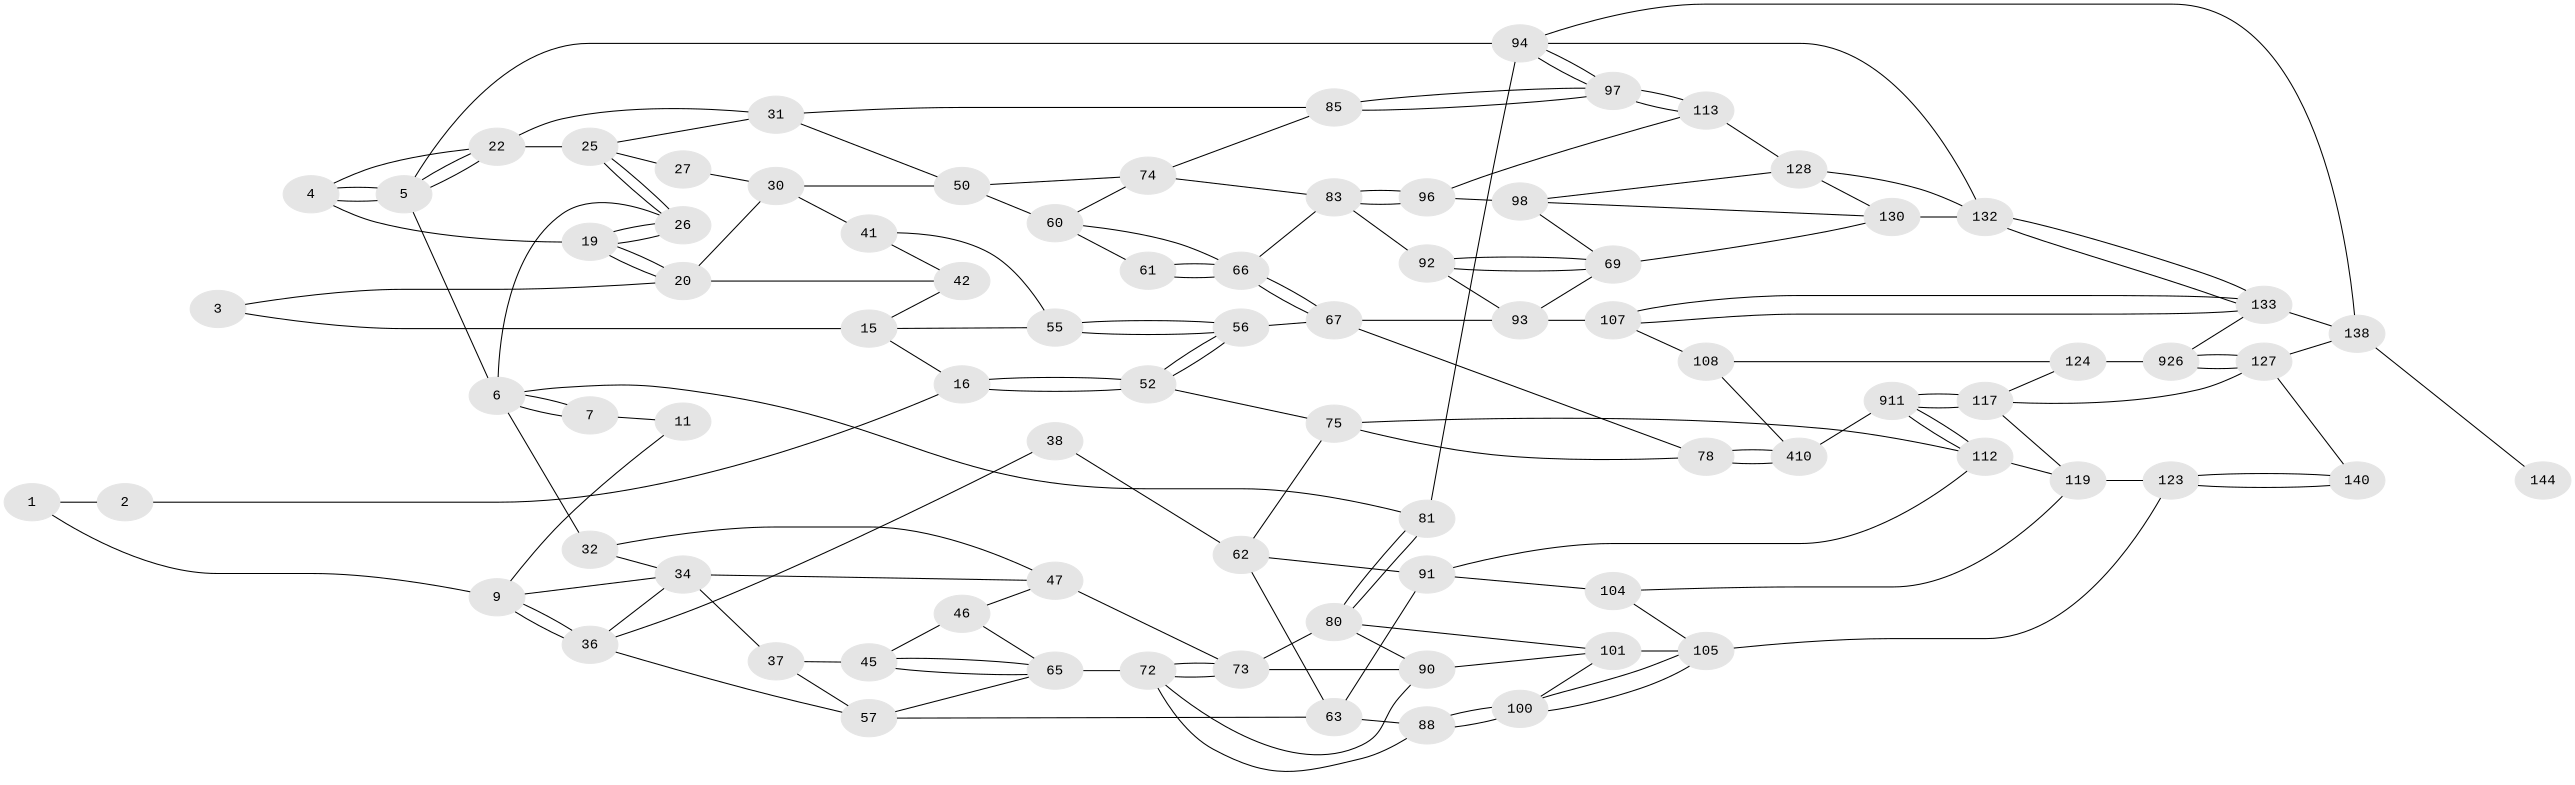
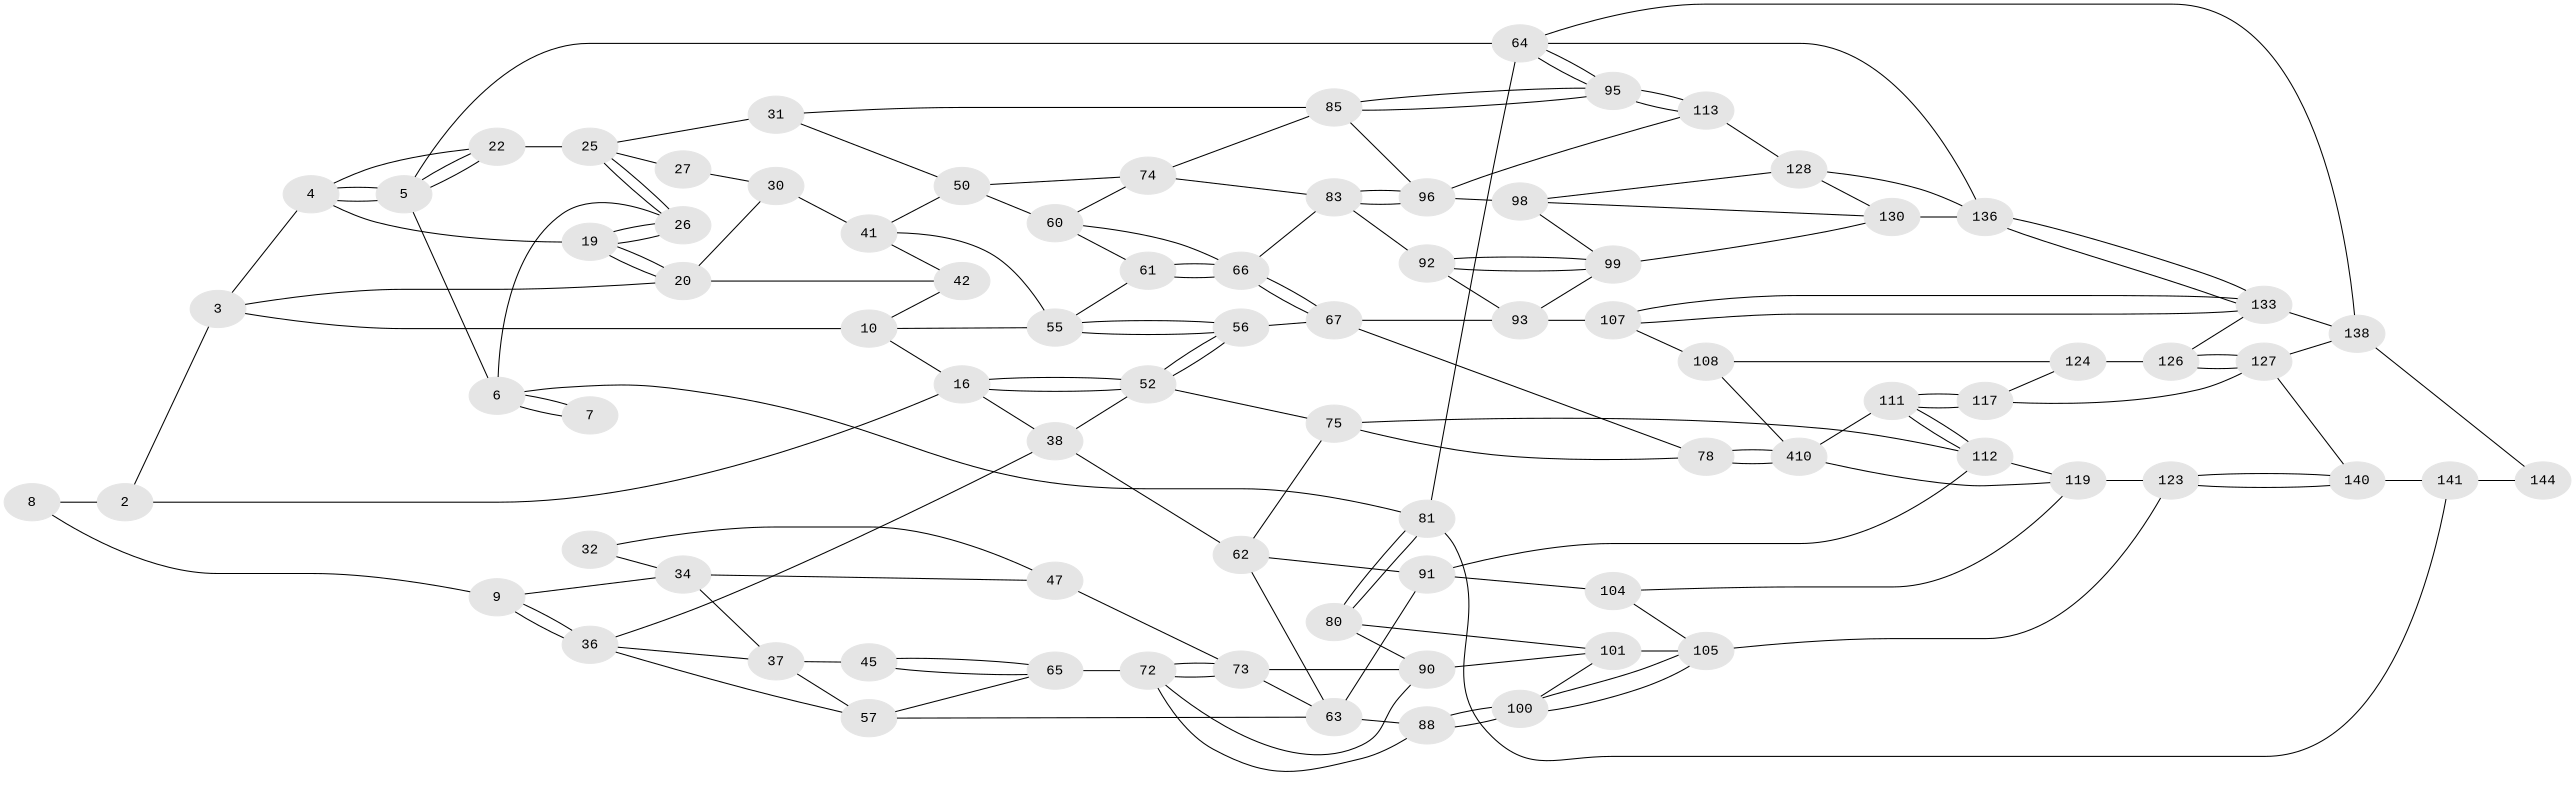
node "94": label "94" -> "64"
node "97": label "97" -> "95"
edge "31" -- "22": removed
edge "85" -- "96": added
edge "30" -- "50": now "41" -- "50"
node "132": label "132" -> "136"
edge "4" -- "3": added
node "69": label "69" -> "99"
edge "61" -- "55": added
node "15": label "15" -> "10"
node "926": label "926" -> "126"
node "911": label "911" -> "111"
edge "3" -- "2": added
edge "16" -- "38": added
edge "52" -- "38": added
node "11": removed
edge "117" -- "119": now "410" -- "119"
edge "6" -- "32": removed
node "141": added
node "1": label "1" -> "8"
edge "34" -- "36": now "37" -- "36"
node "46": removed
edge "80" -- "73": now "63" -- "73"
